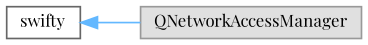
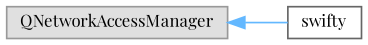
edge "QNetworkAccessManager" -> "swifty": reversed
